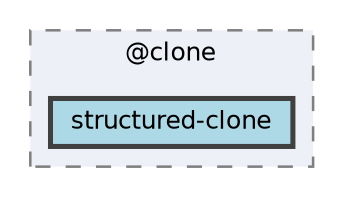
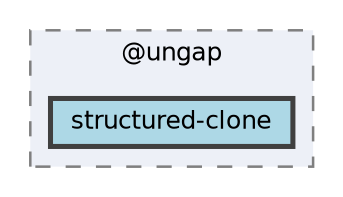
cluster "@clone": label "@clone" -> "@ungap"
